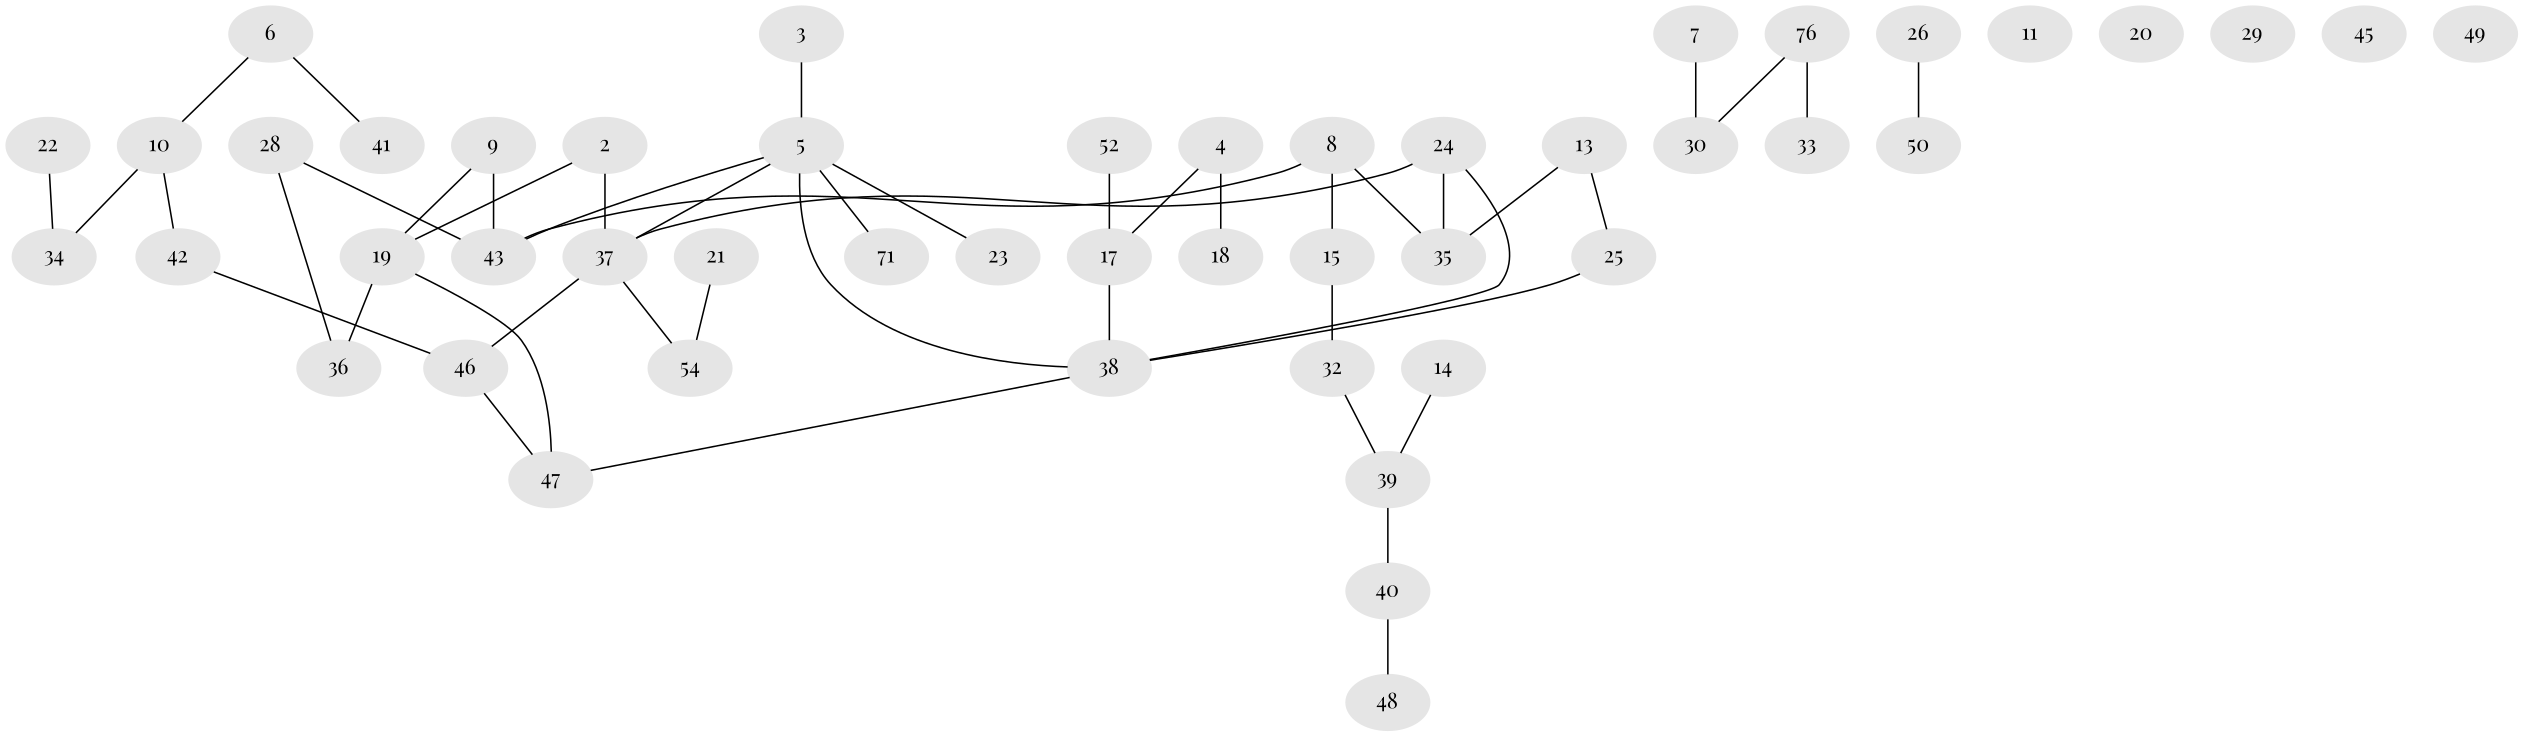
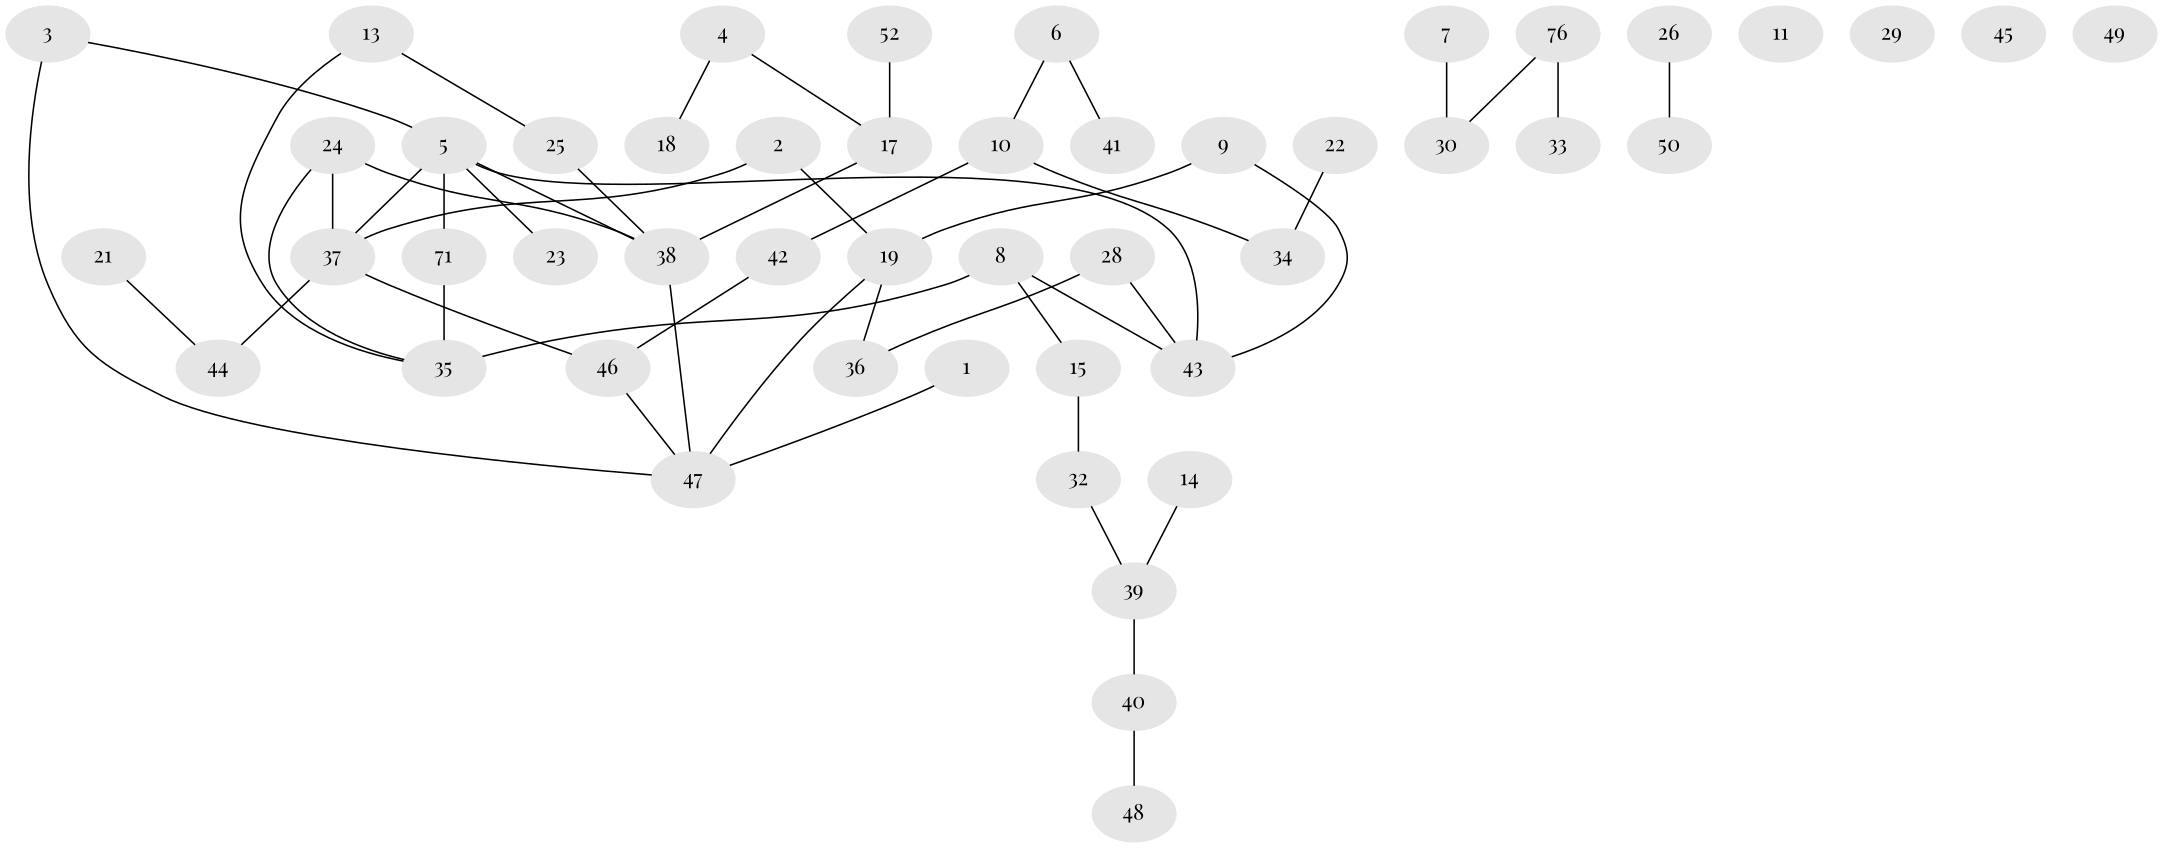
node "20": removed
edge "71" -- "35": added
node "54": label "54" -> "44"
node "1": added
edge "3" -- "47": added
